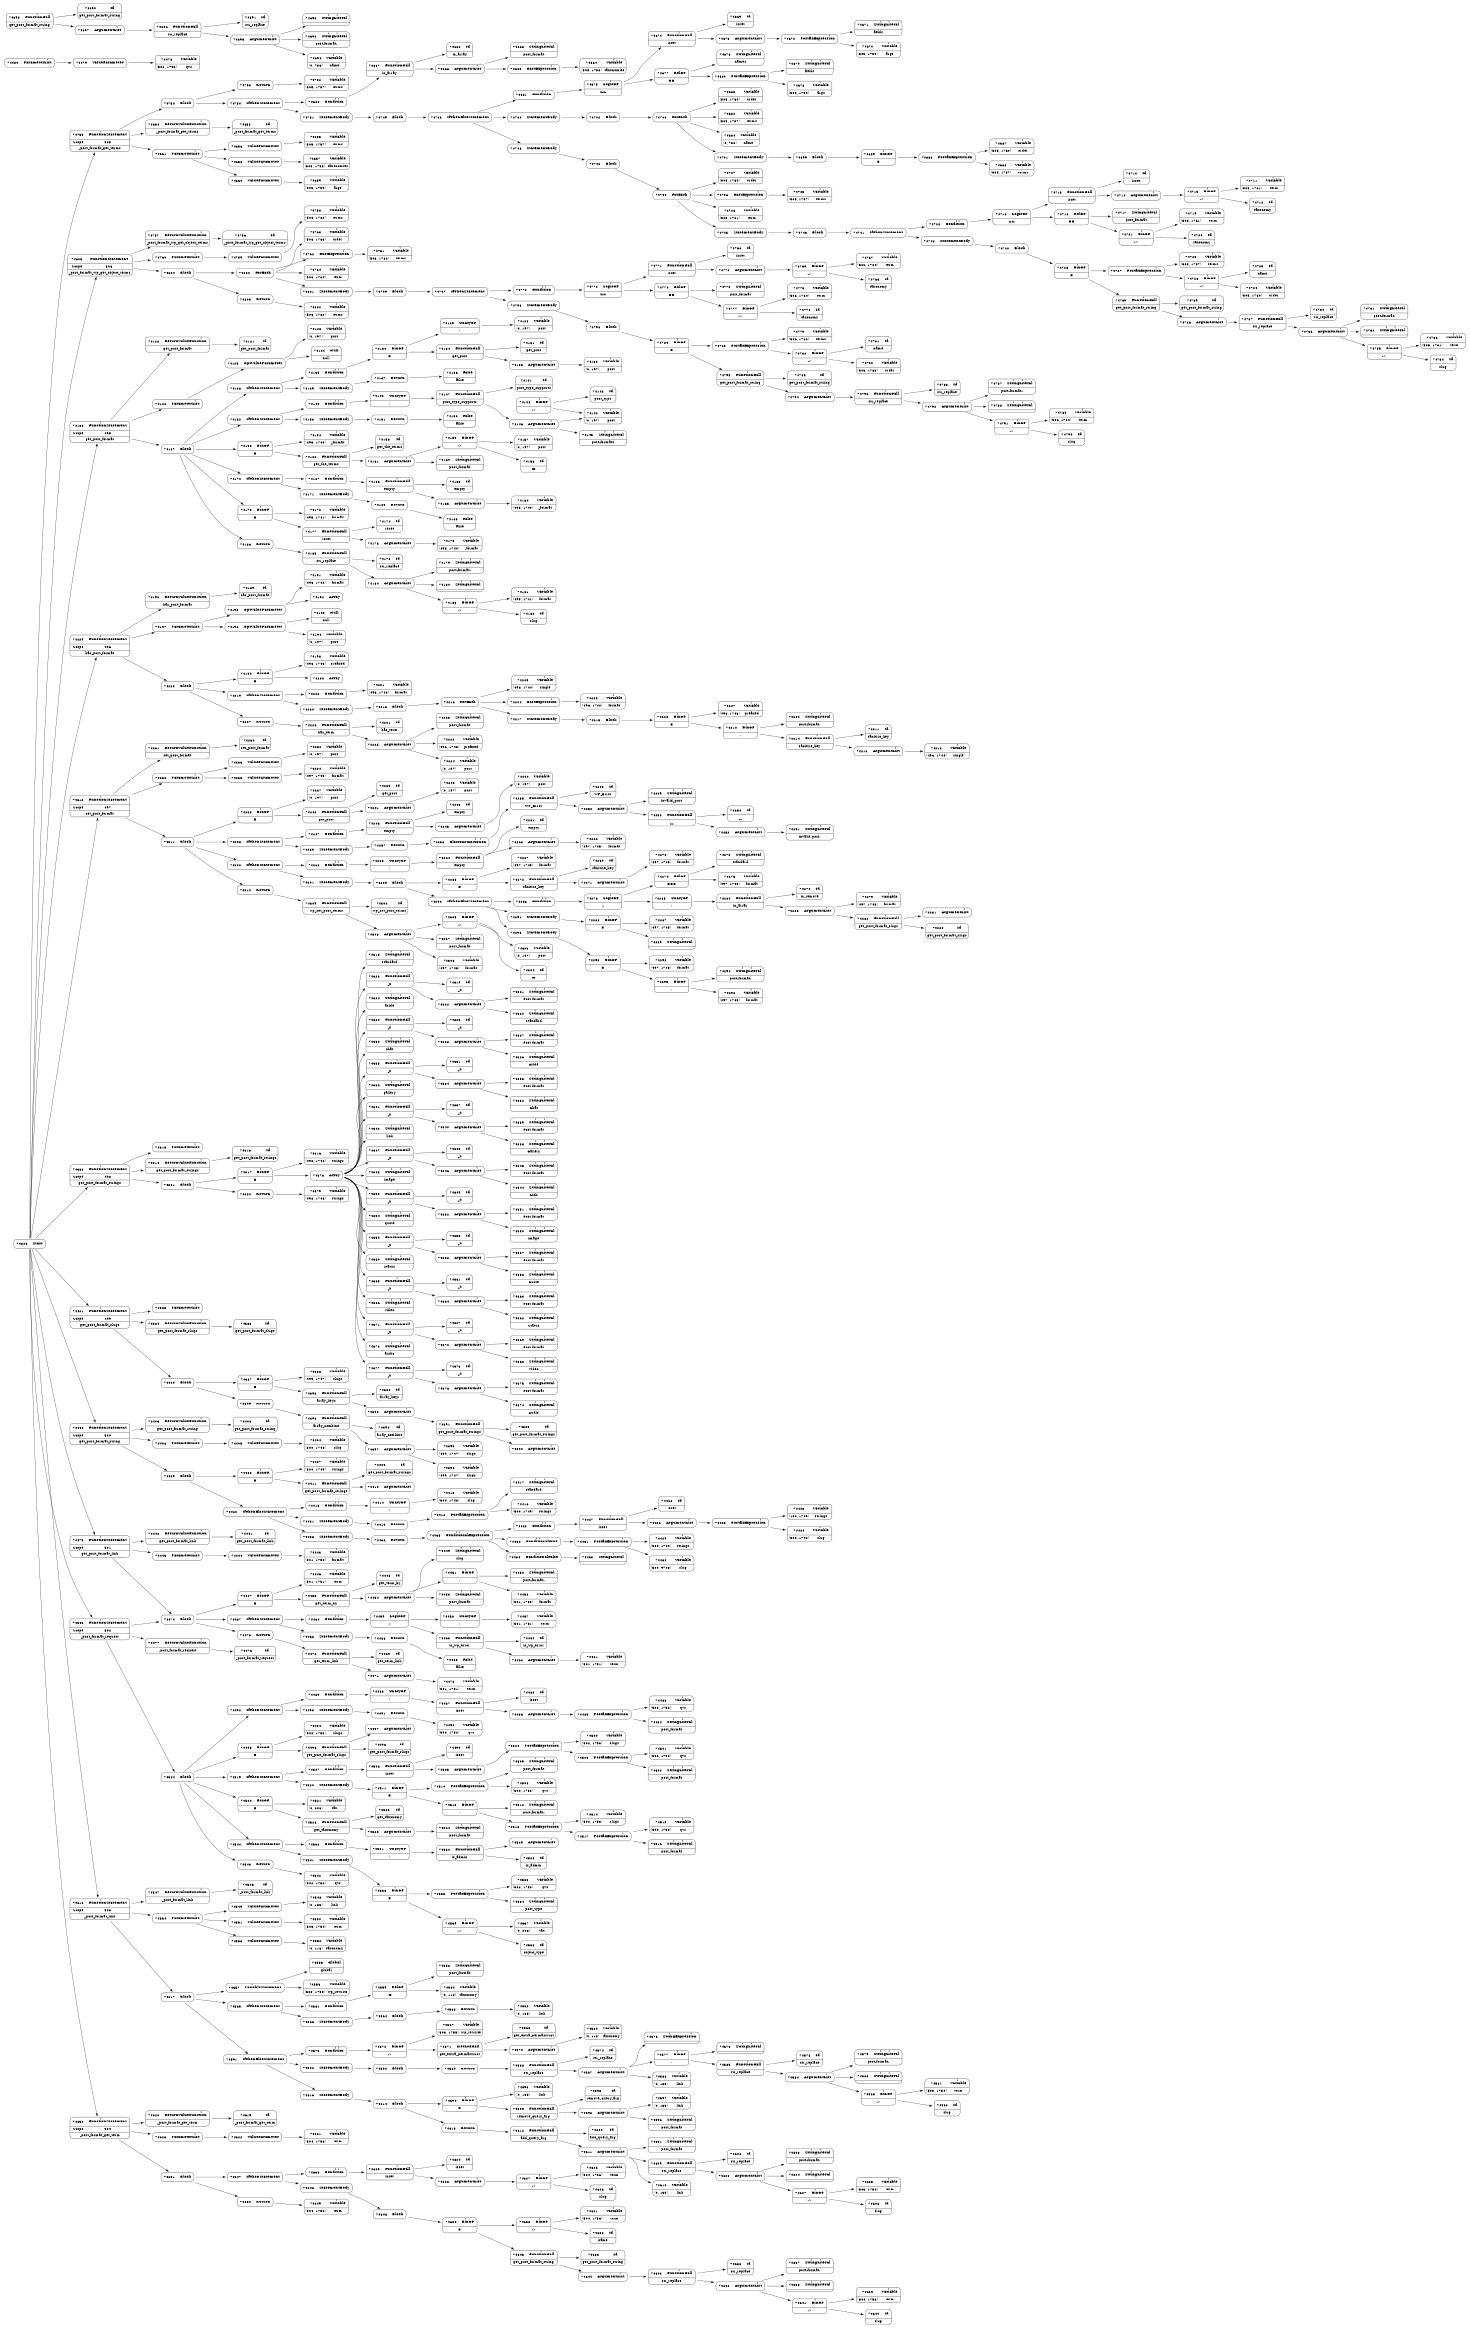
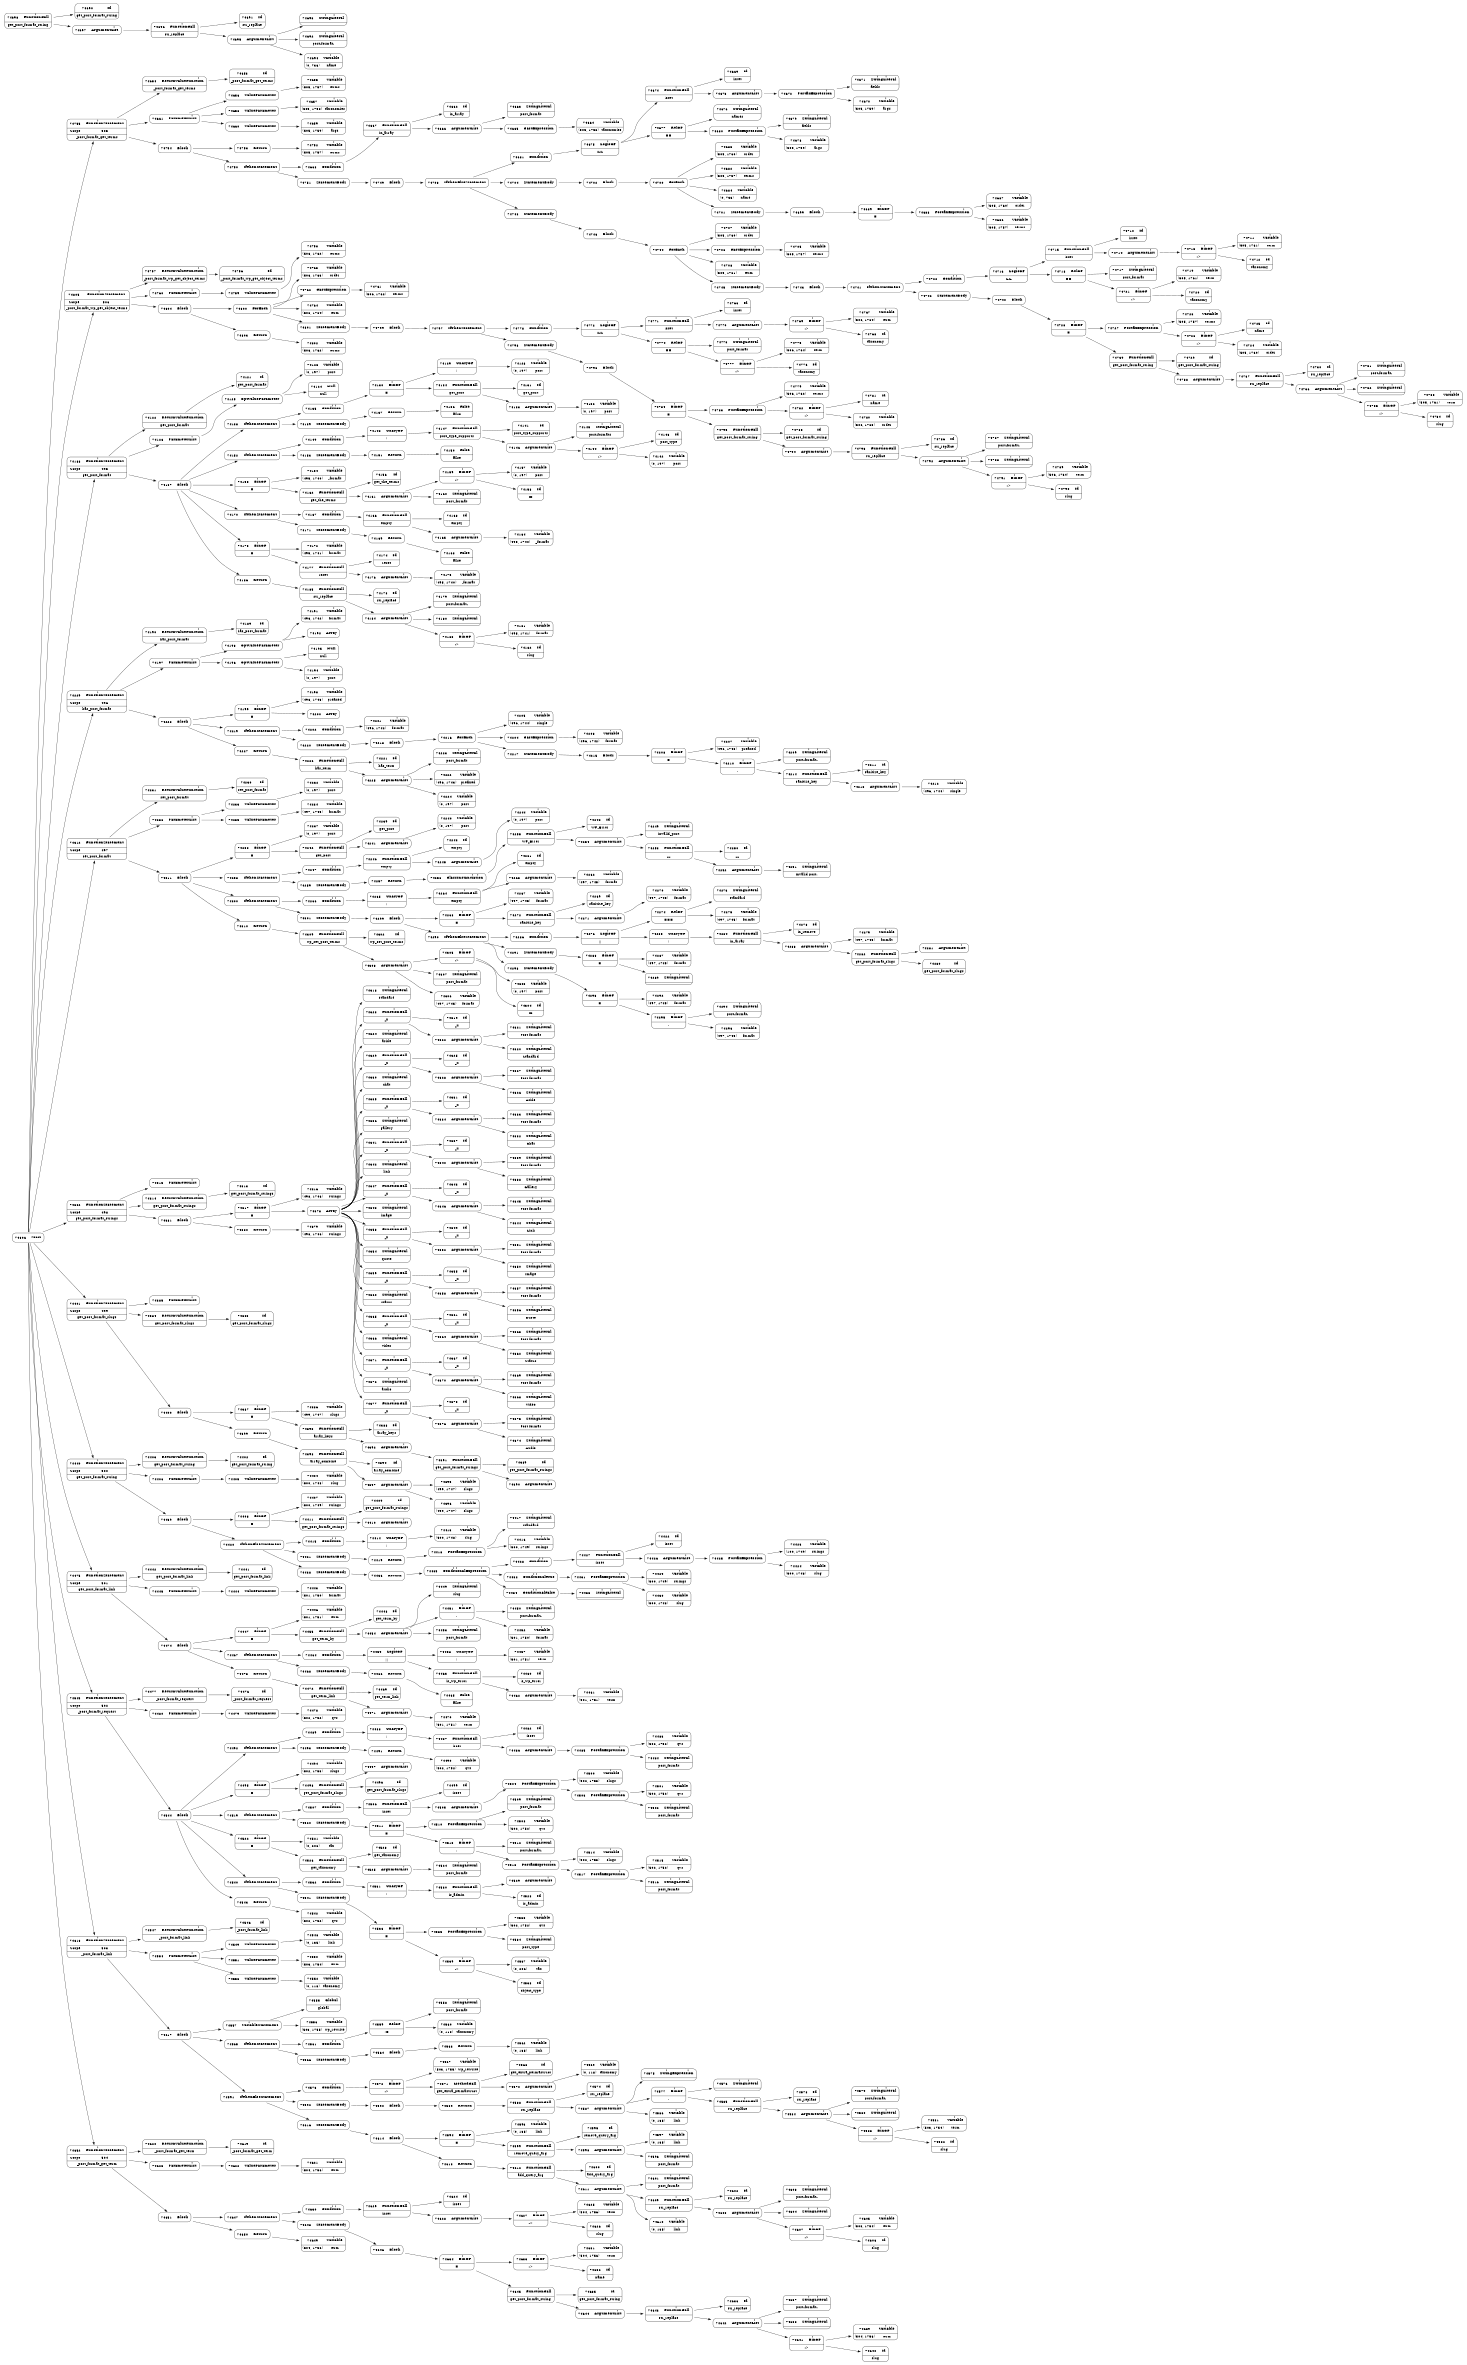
edge "74146" -> "74142": now "74146" -> "74144"
node "74430": text "(500, 9748)" -> "(500, 1748)"
edge "74545" -> "74474": now "74545" -> "74480"
